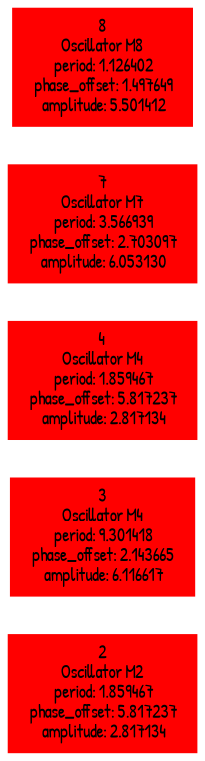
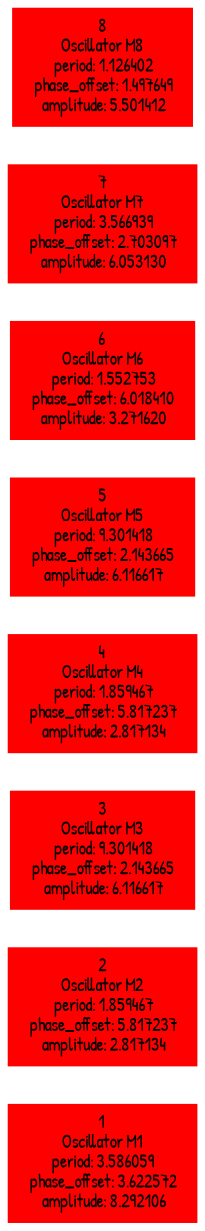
node "6": added
node "3": text "Oscillator M4" -> "Oscillator M3"
node "5": added
node "1": added
